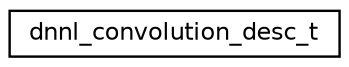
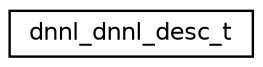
node "dnnl_convolution_desc_t": label "dnnl_convolution_desc_t" -> "dnnl_dnnl_desc_t"
